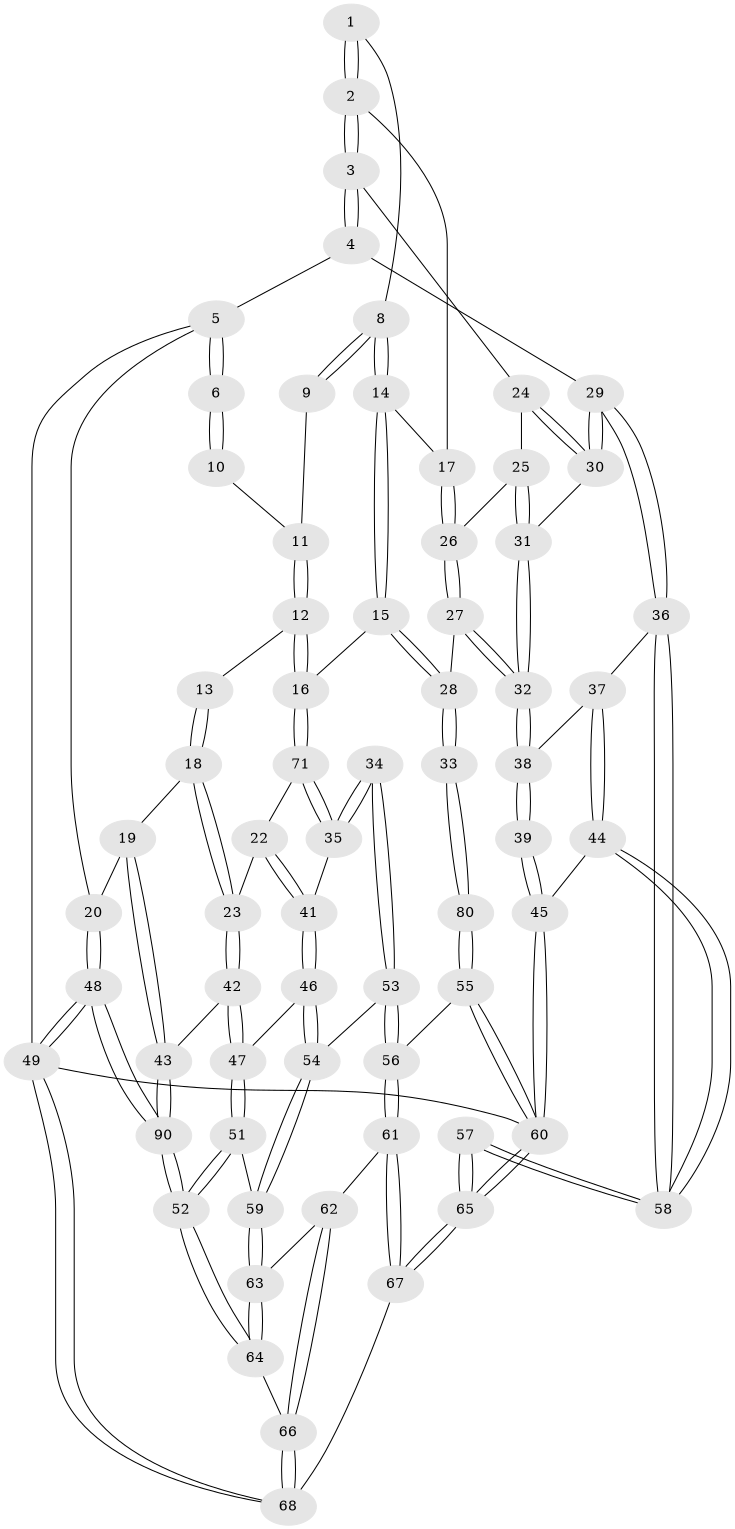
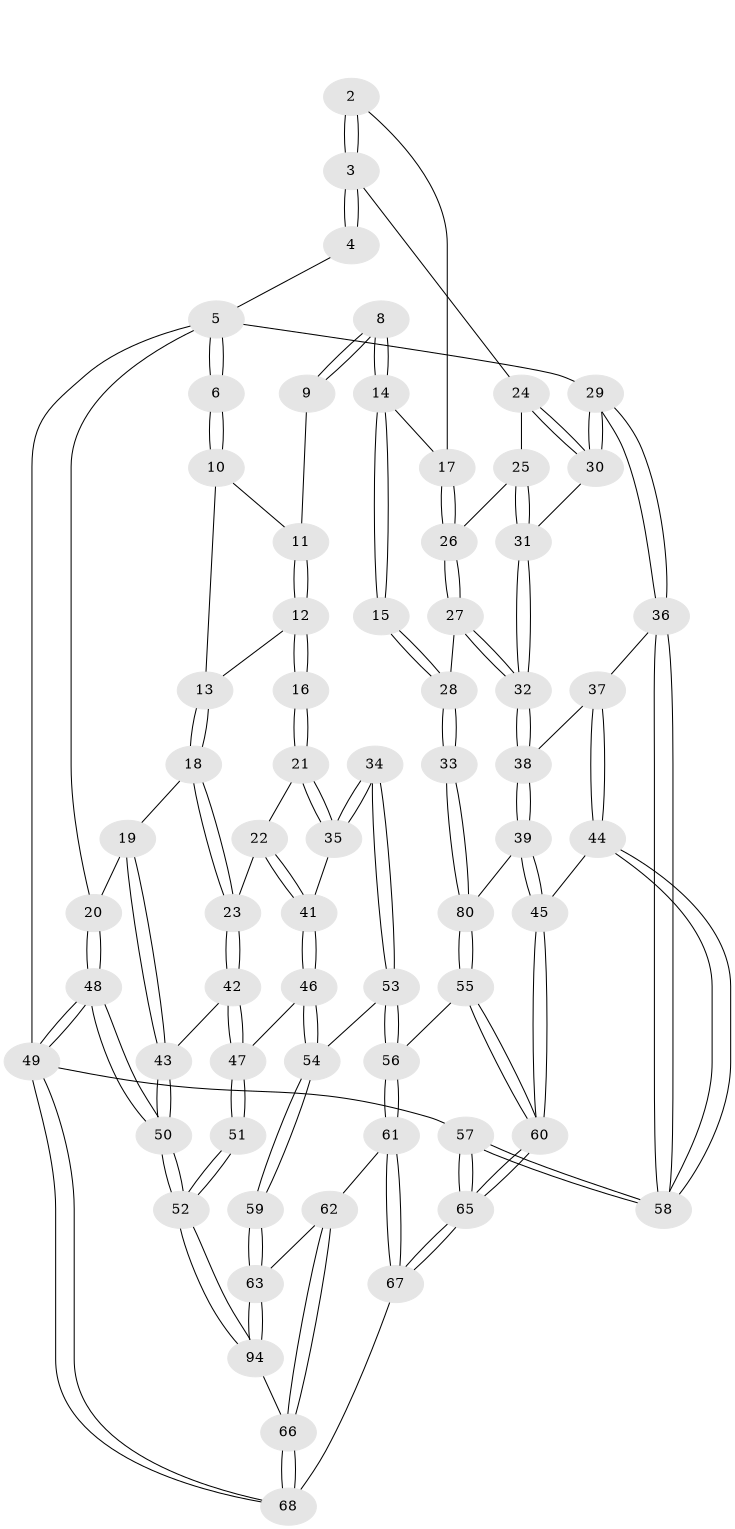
node "1": removed
edge "4" -- "29": now "5" -- "29"
edge "10" -- "13": added
edge "15" -- "16": removed
node "71": label "71" -> "21"
edge "39" -- "80": added
edge "49" -- "60": now "49" -- "57"
node "90": label "90" -> "50"
edge "51" -- "59": removed
node "64": label "64" -> "94"
